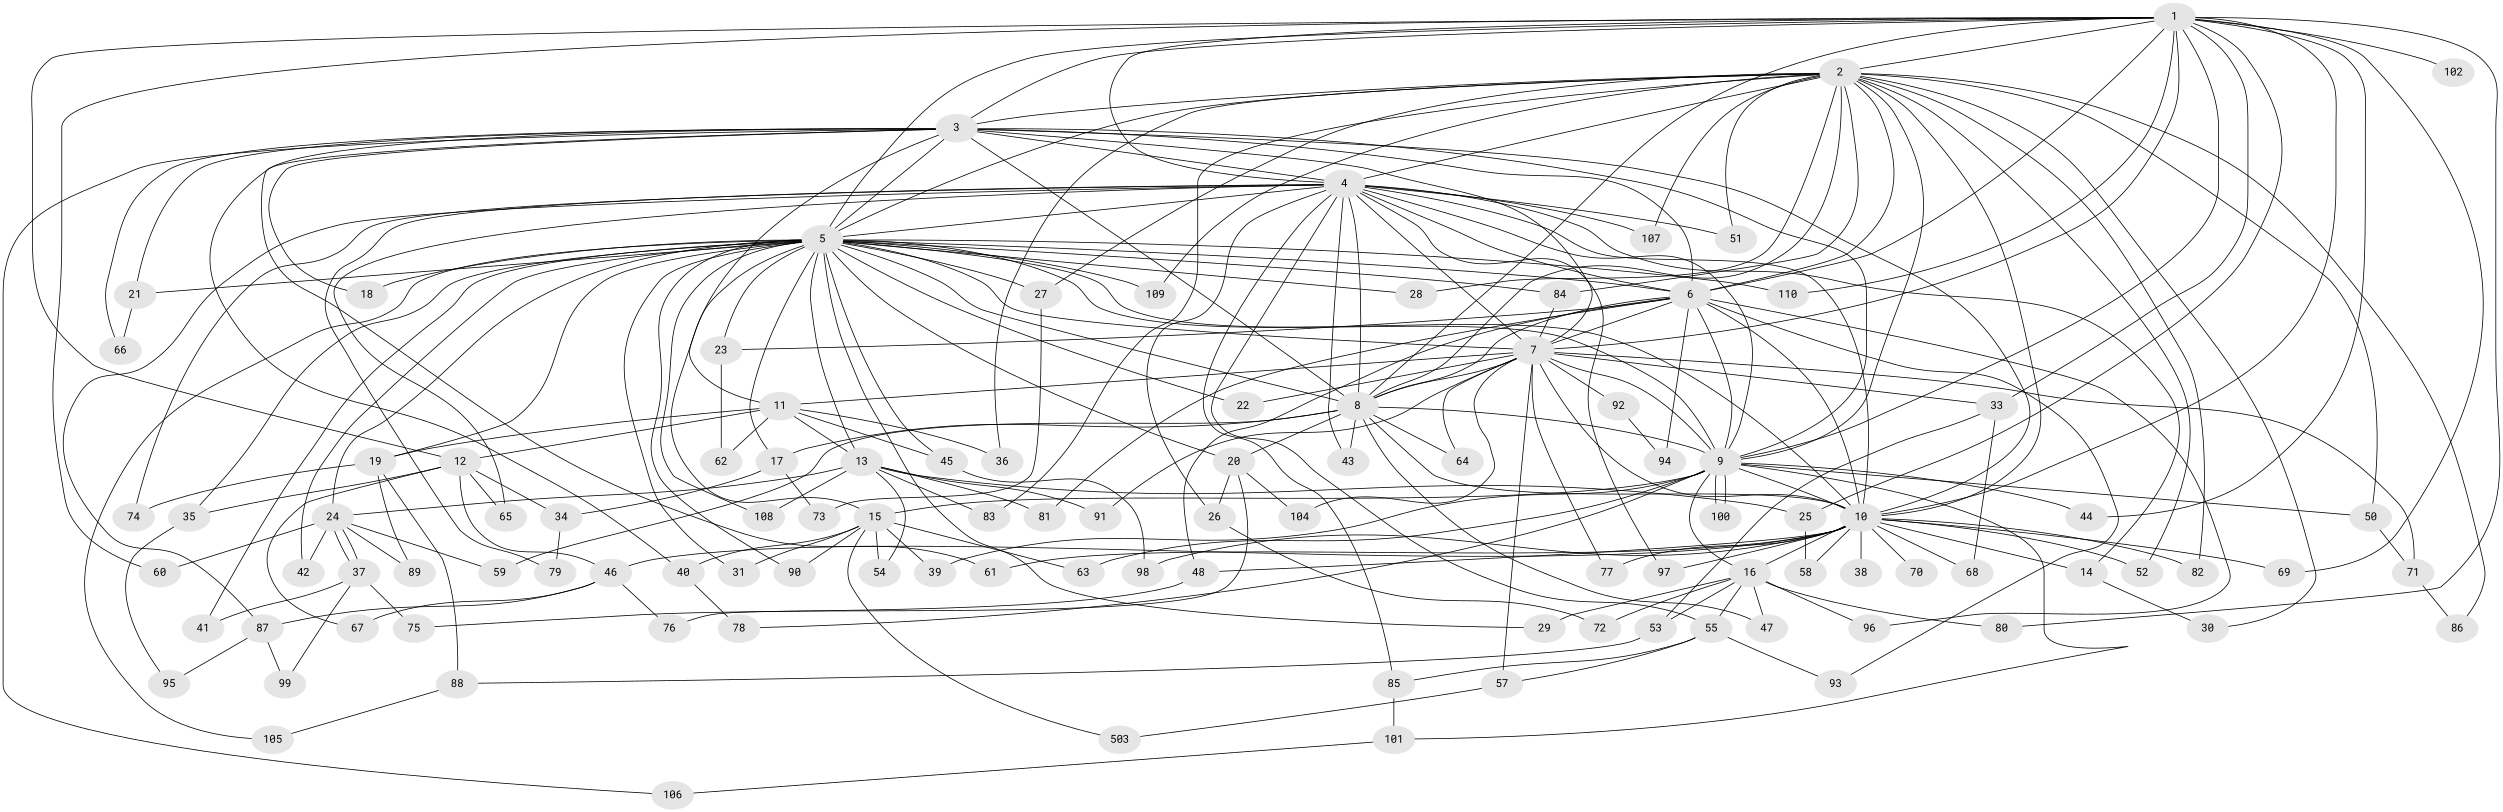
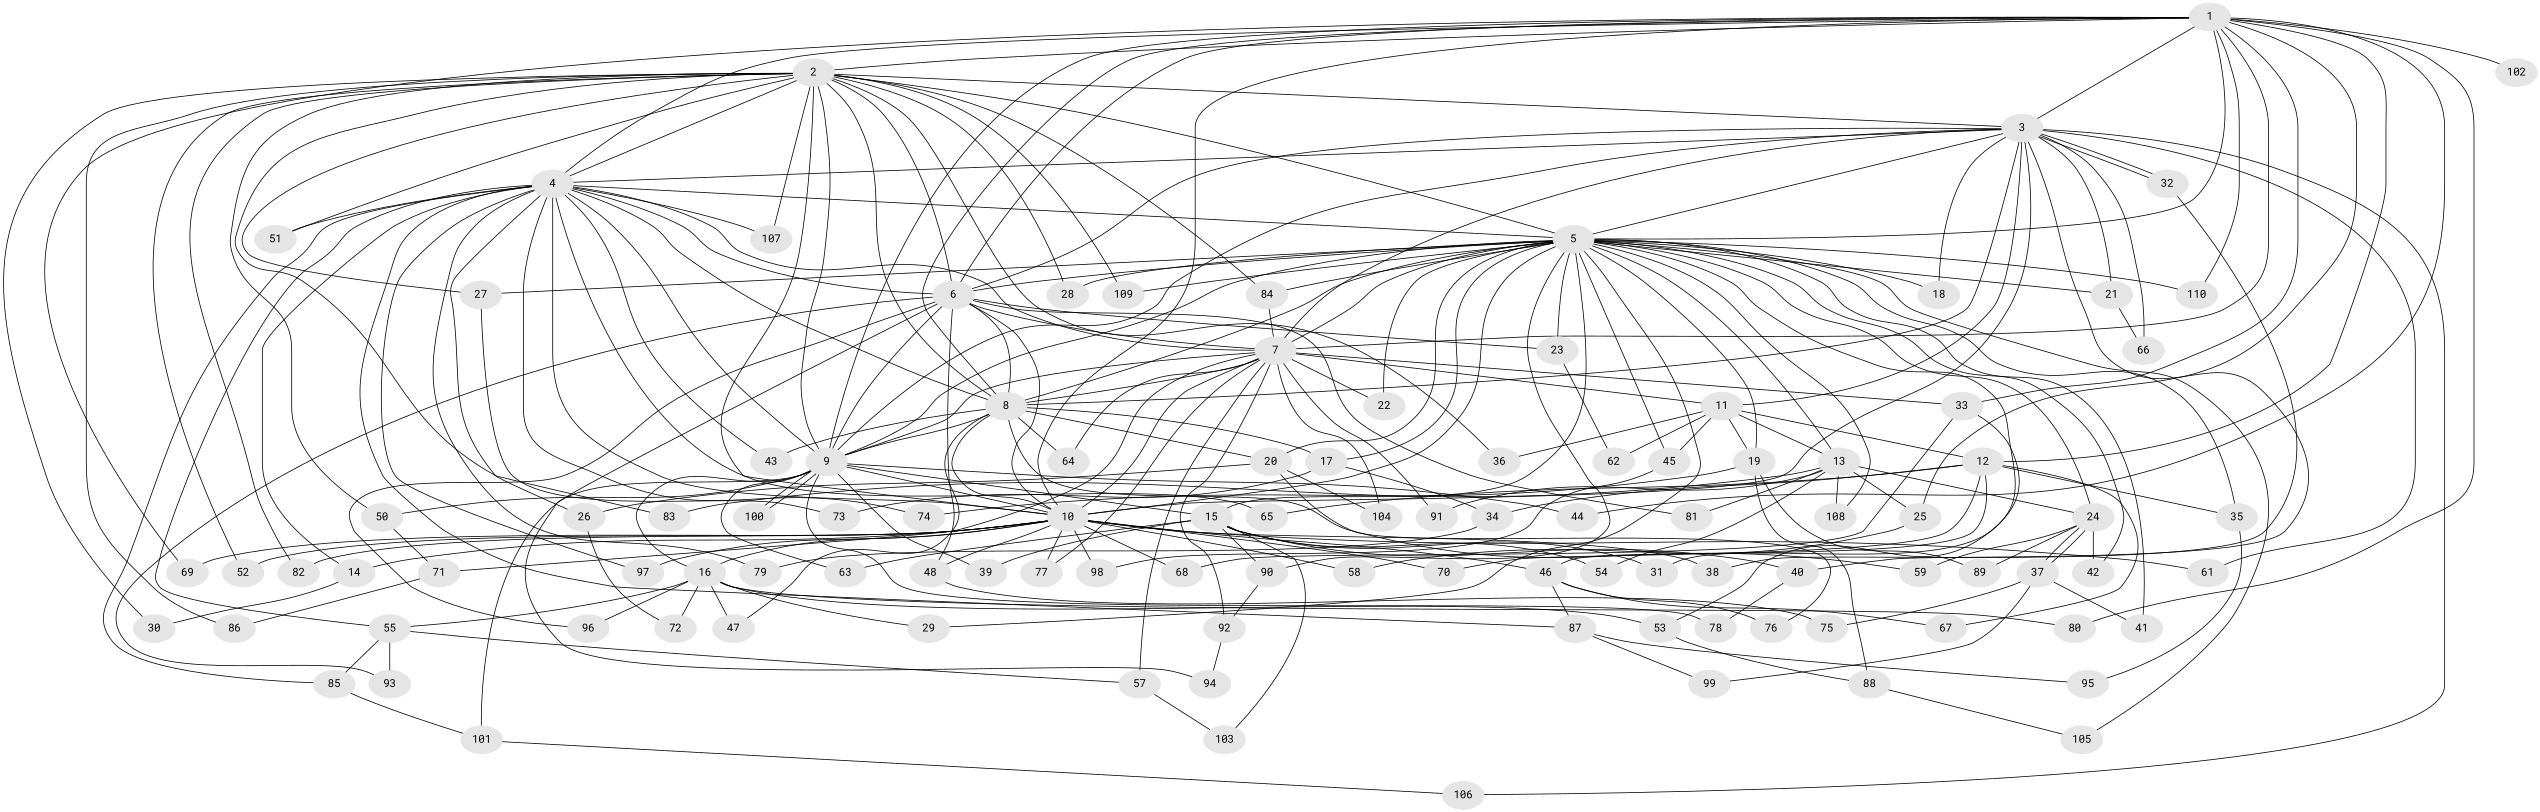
node "32": added
edge "12" -- "70": added
node "60": removed
edge "90" -- "92": added
node "503": label "503" -> "103"
